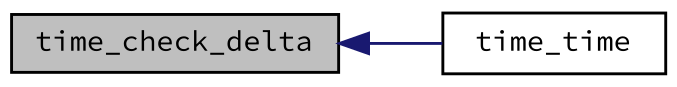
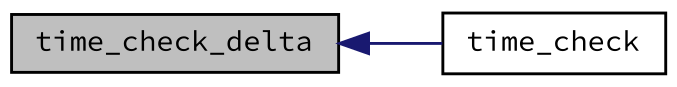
node "time_time": label "time_time" -> "time_check"
